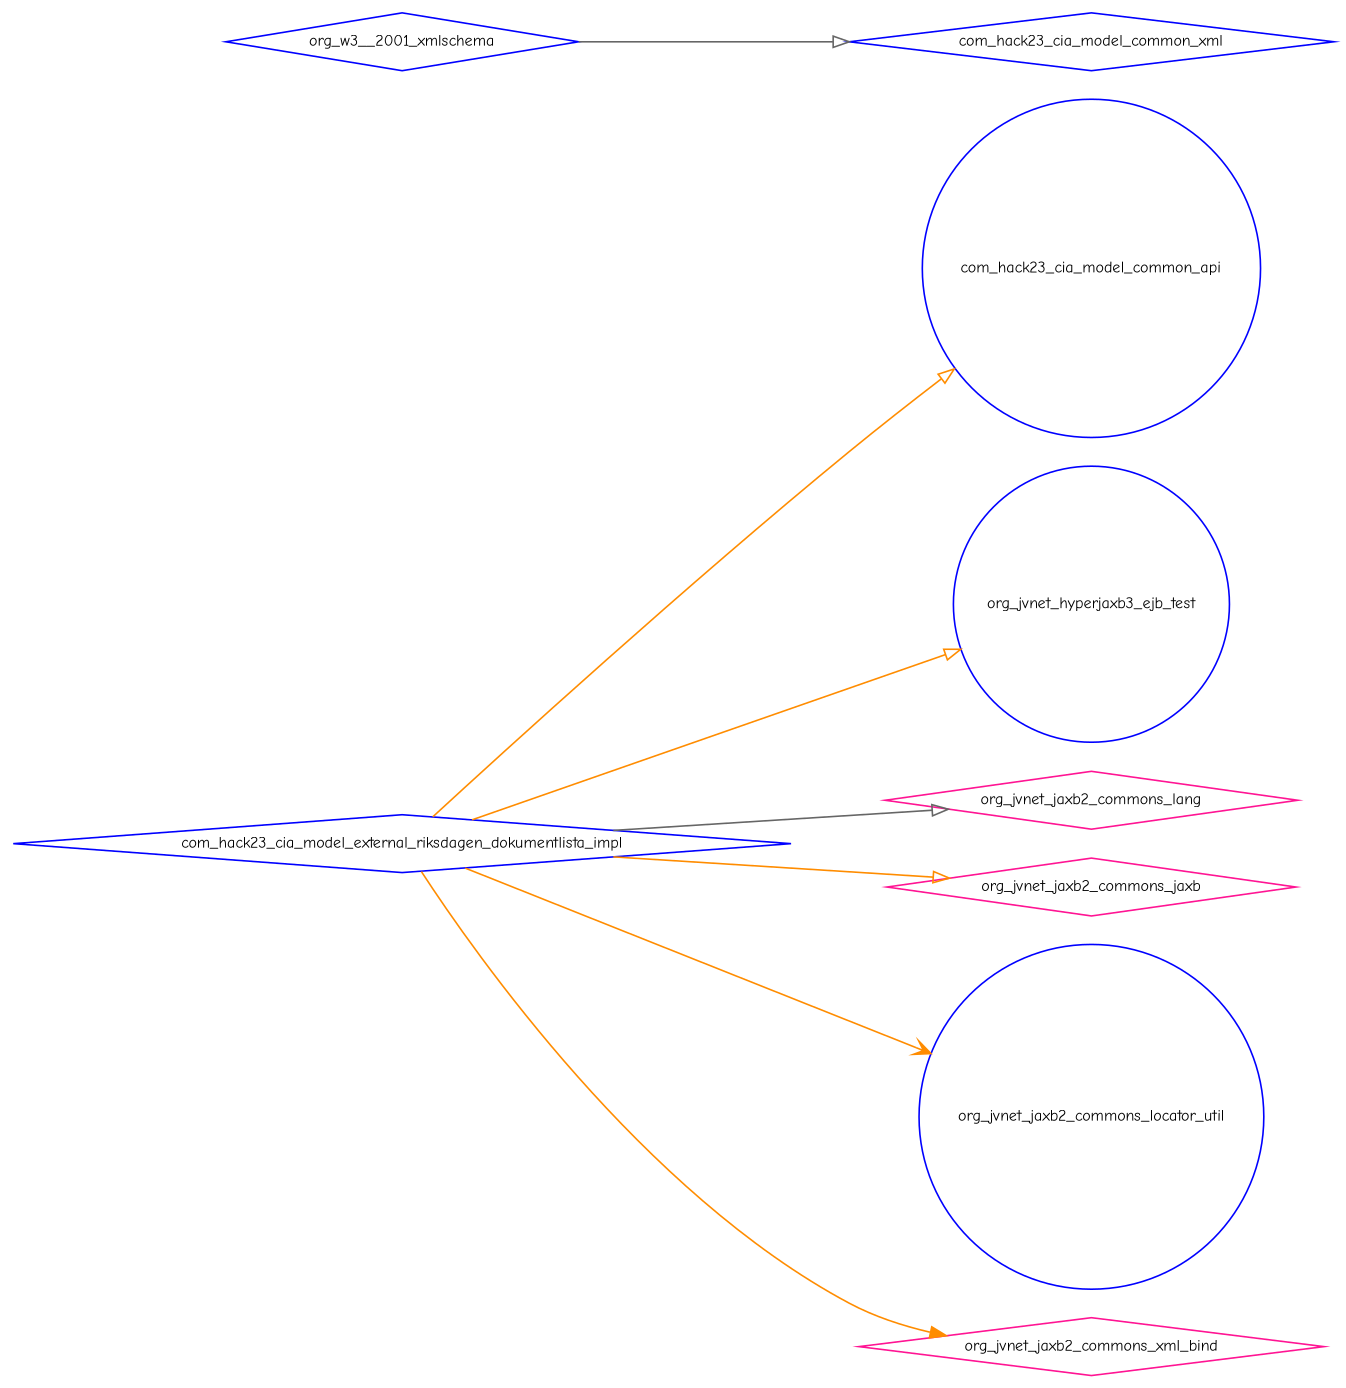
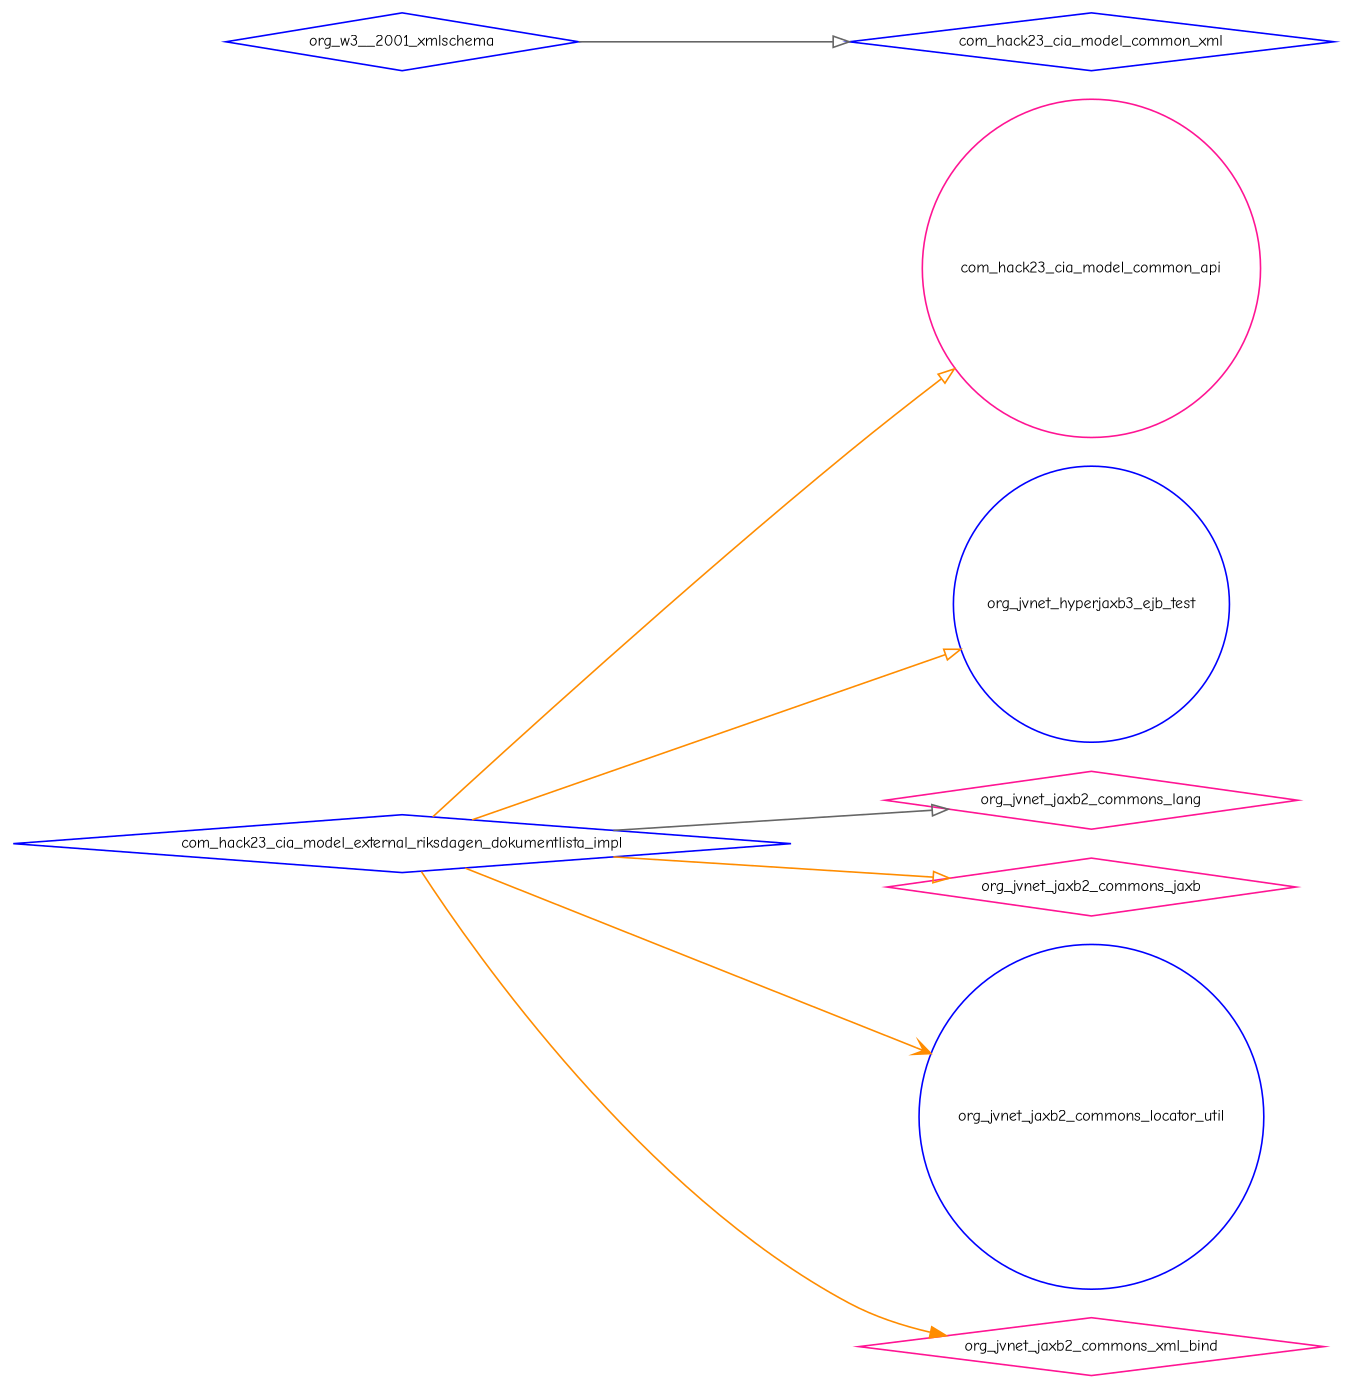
node "com_hack23_cia_model_common_api": color blue -> deeppink
